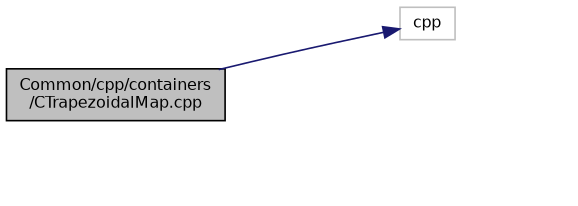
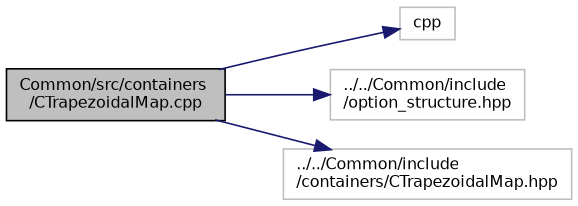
node "Common/cpp/containers /CTrapezoidalMap.cpp": label "Common/cpp/containers /CTrapezoidalMap.cpp" -> "Common/src/containers /CTrapezoidalMap.cpp"
node "../../Common/include /option_structure.hpp": added
node "../../Common/include /containers/CTrapezoidalMap.hpp": added
